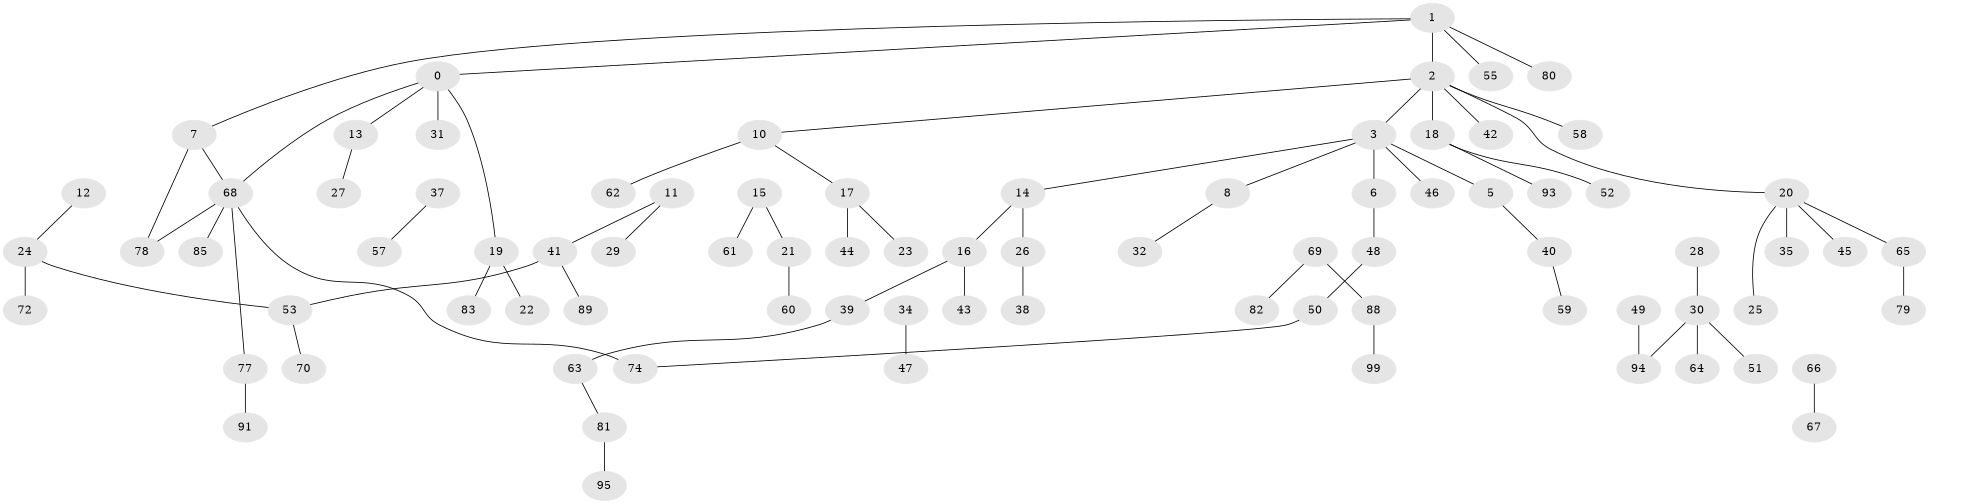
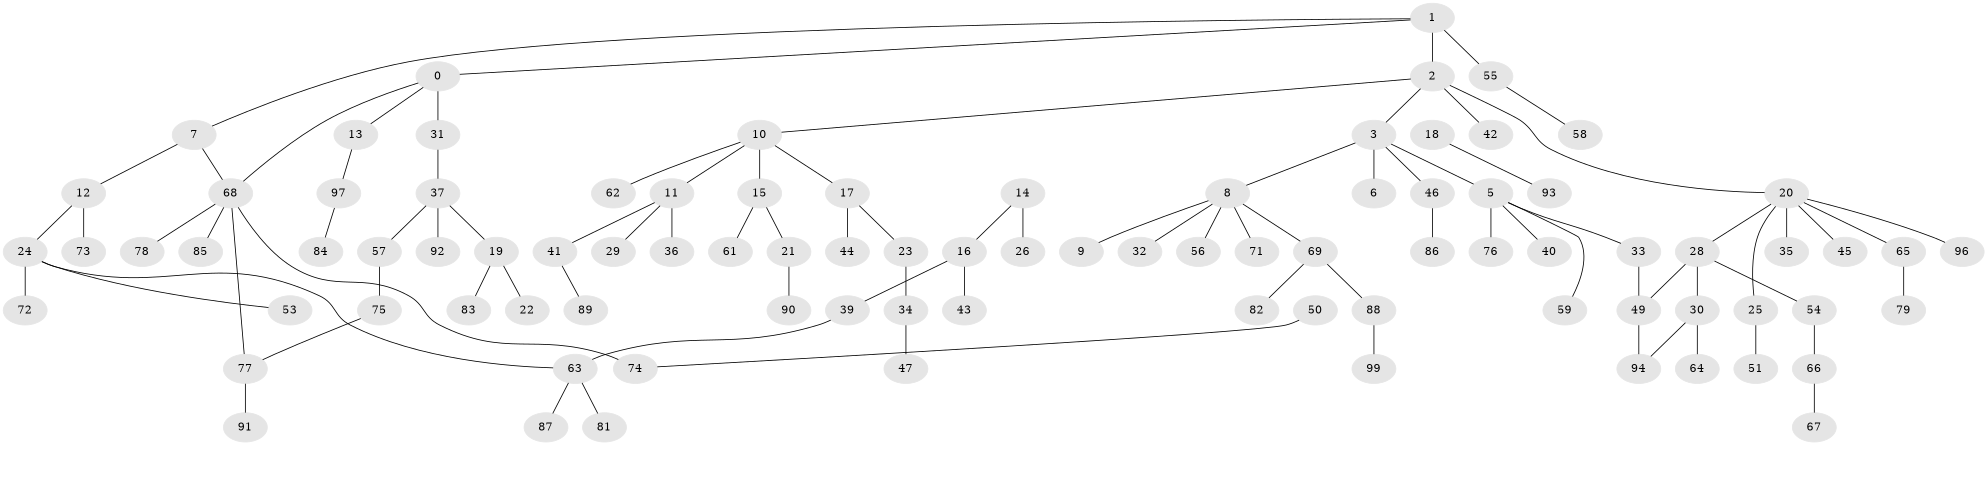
node "80": removed
edge "2" -- "18": removed
edge "2" -- "58": now "55" -- "58"
edge "0" -- "19": now "37" -- "19"
edge "31" -- "37": added
edge "10" -- "11": added
edge "10" -- "15": added
edge "3" -- "14": removed
edge "7" -- "78": now "7" -- "12"
node "27": label "27" -> "97"
node "52": removed
edge "8" -- "69": added
edge "20" -- "28": added
node "73": added
node "84": added
node "92": added
node "36": added
node "9": added
node "56": added
node "71": added
node "48": removed
node "86": added
node "76": added
node "33": added
node "96": added
edge "23" -- "34": added
edge "40" -- "59": now "5" -- "59"
edge "28" -- "49": added
edge "41" -- "53": removed
edge "24" -- "63": added
node "75": added
node "60": label "60" -> "90"
node "38": removed
node "54": added
edge "30" -- "51": now "25" -- "51"
node "70": removed
node "87": added
node "95": removed
